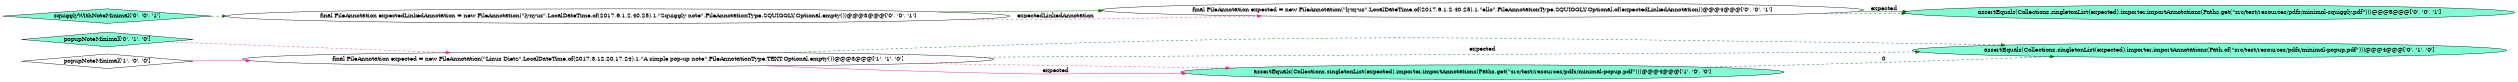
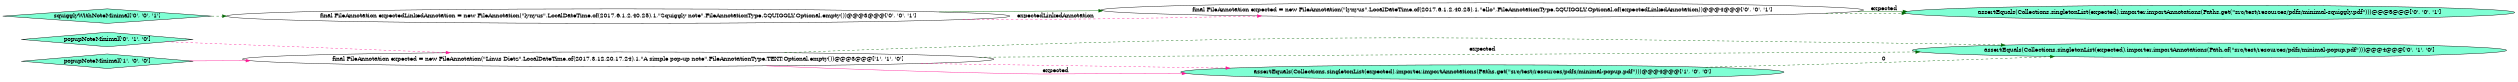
node "popupNoteMinimal['1', '0', '0']": fillcolor white -> aquamarine
